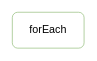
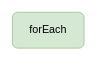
node "forEach": fillcolor #ffffff -> #d5e8d4
